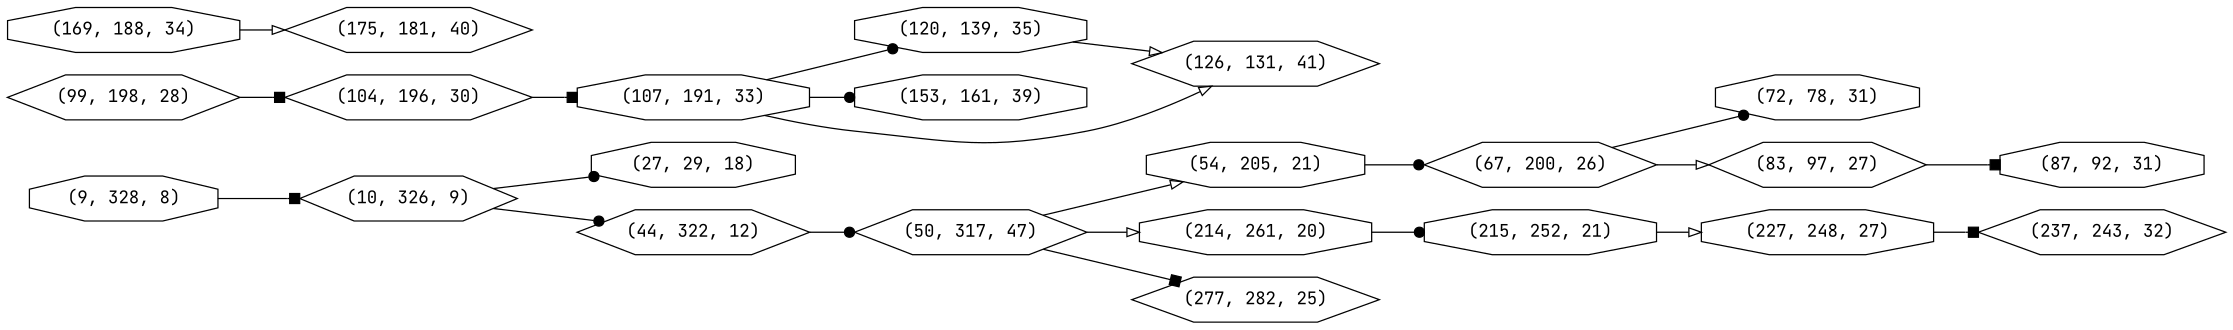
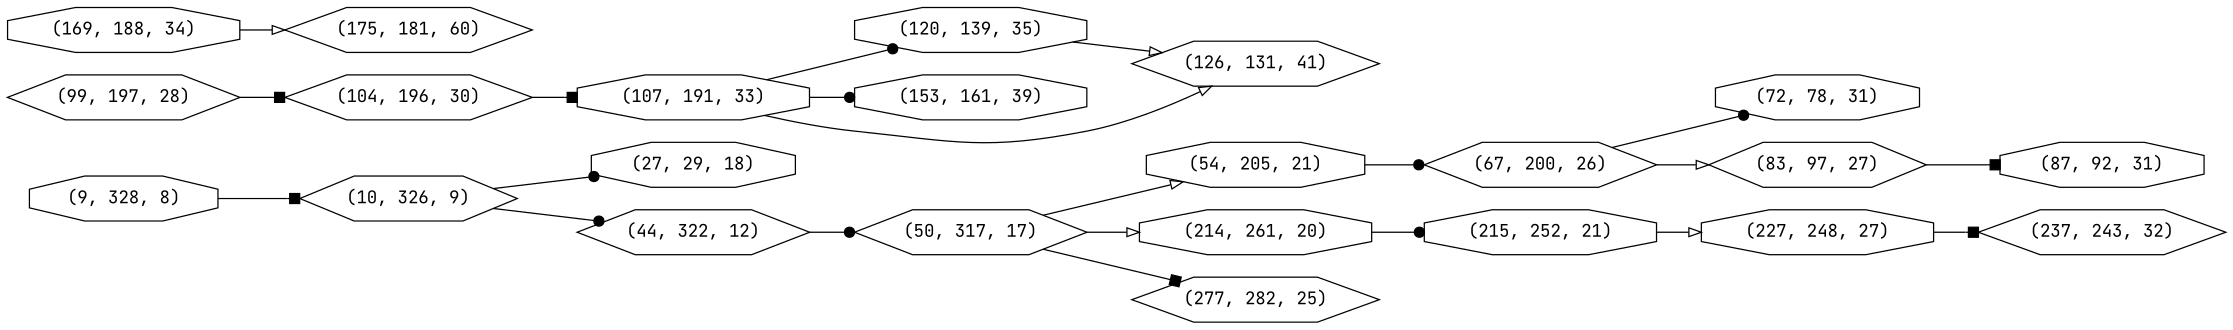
node "(175, 181, 40)": label "(175, 181, 40)" -> "(175, 181, 60)"
node "(99, 198, 28)": label "(99, 198, 28)" -> "(99, 197, 28)"
node "(50, 317, 47)": label "(50, 317, 47)" -> "(50, 317, 17)"
